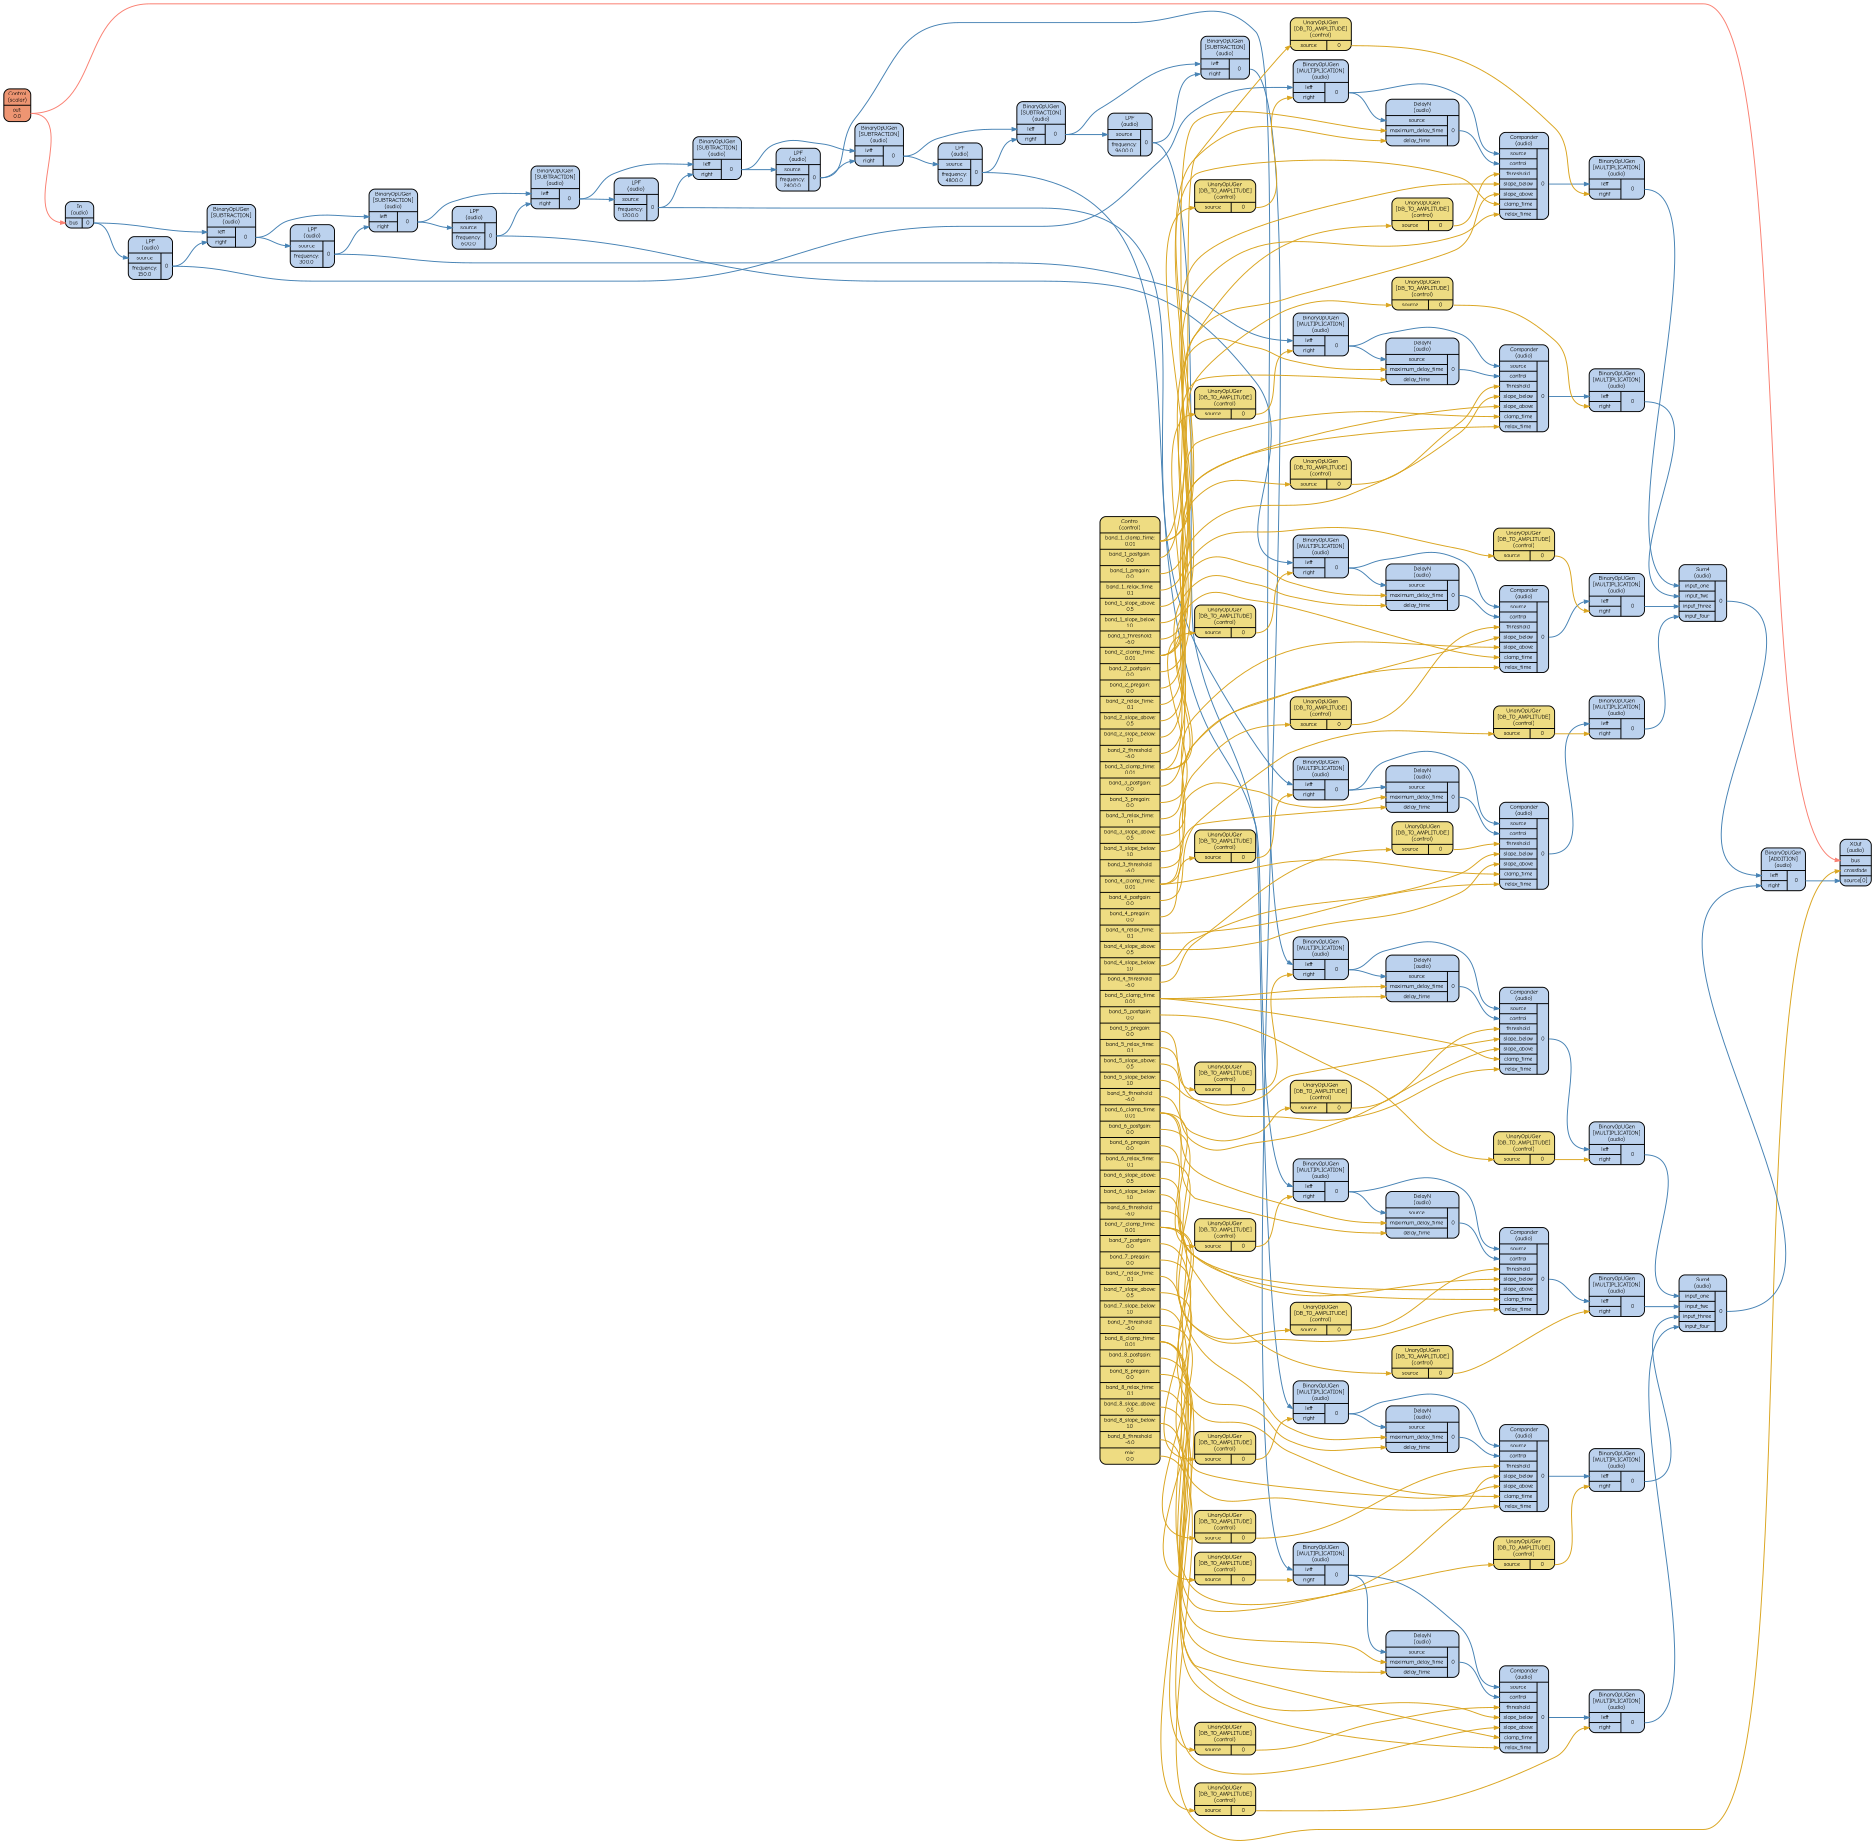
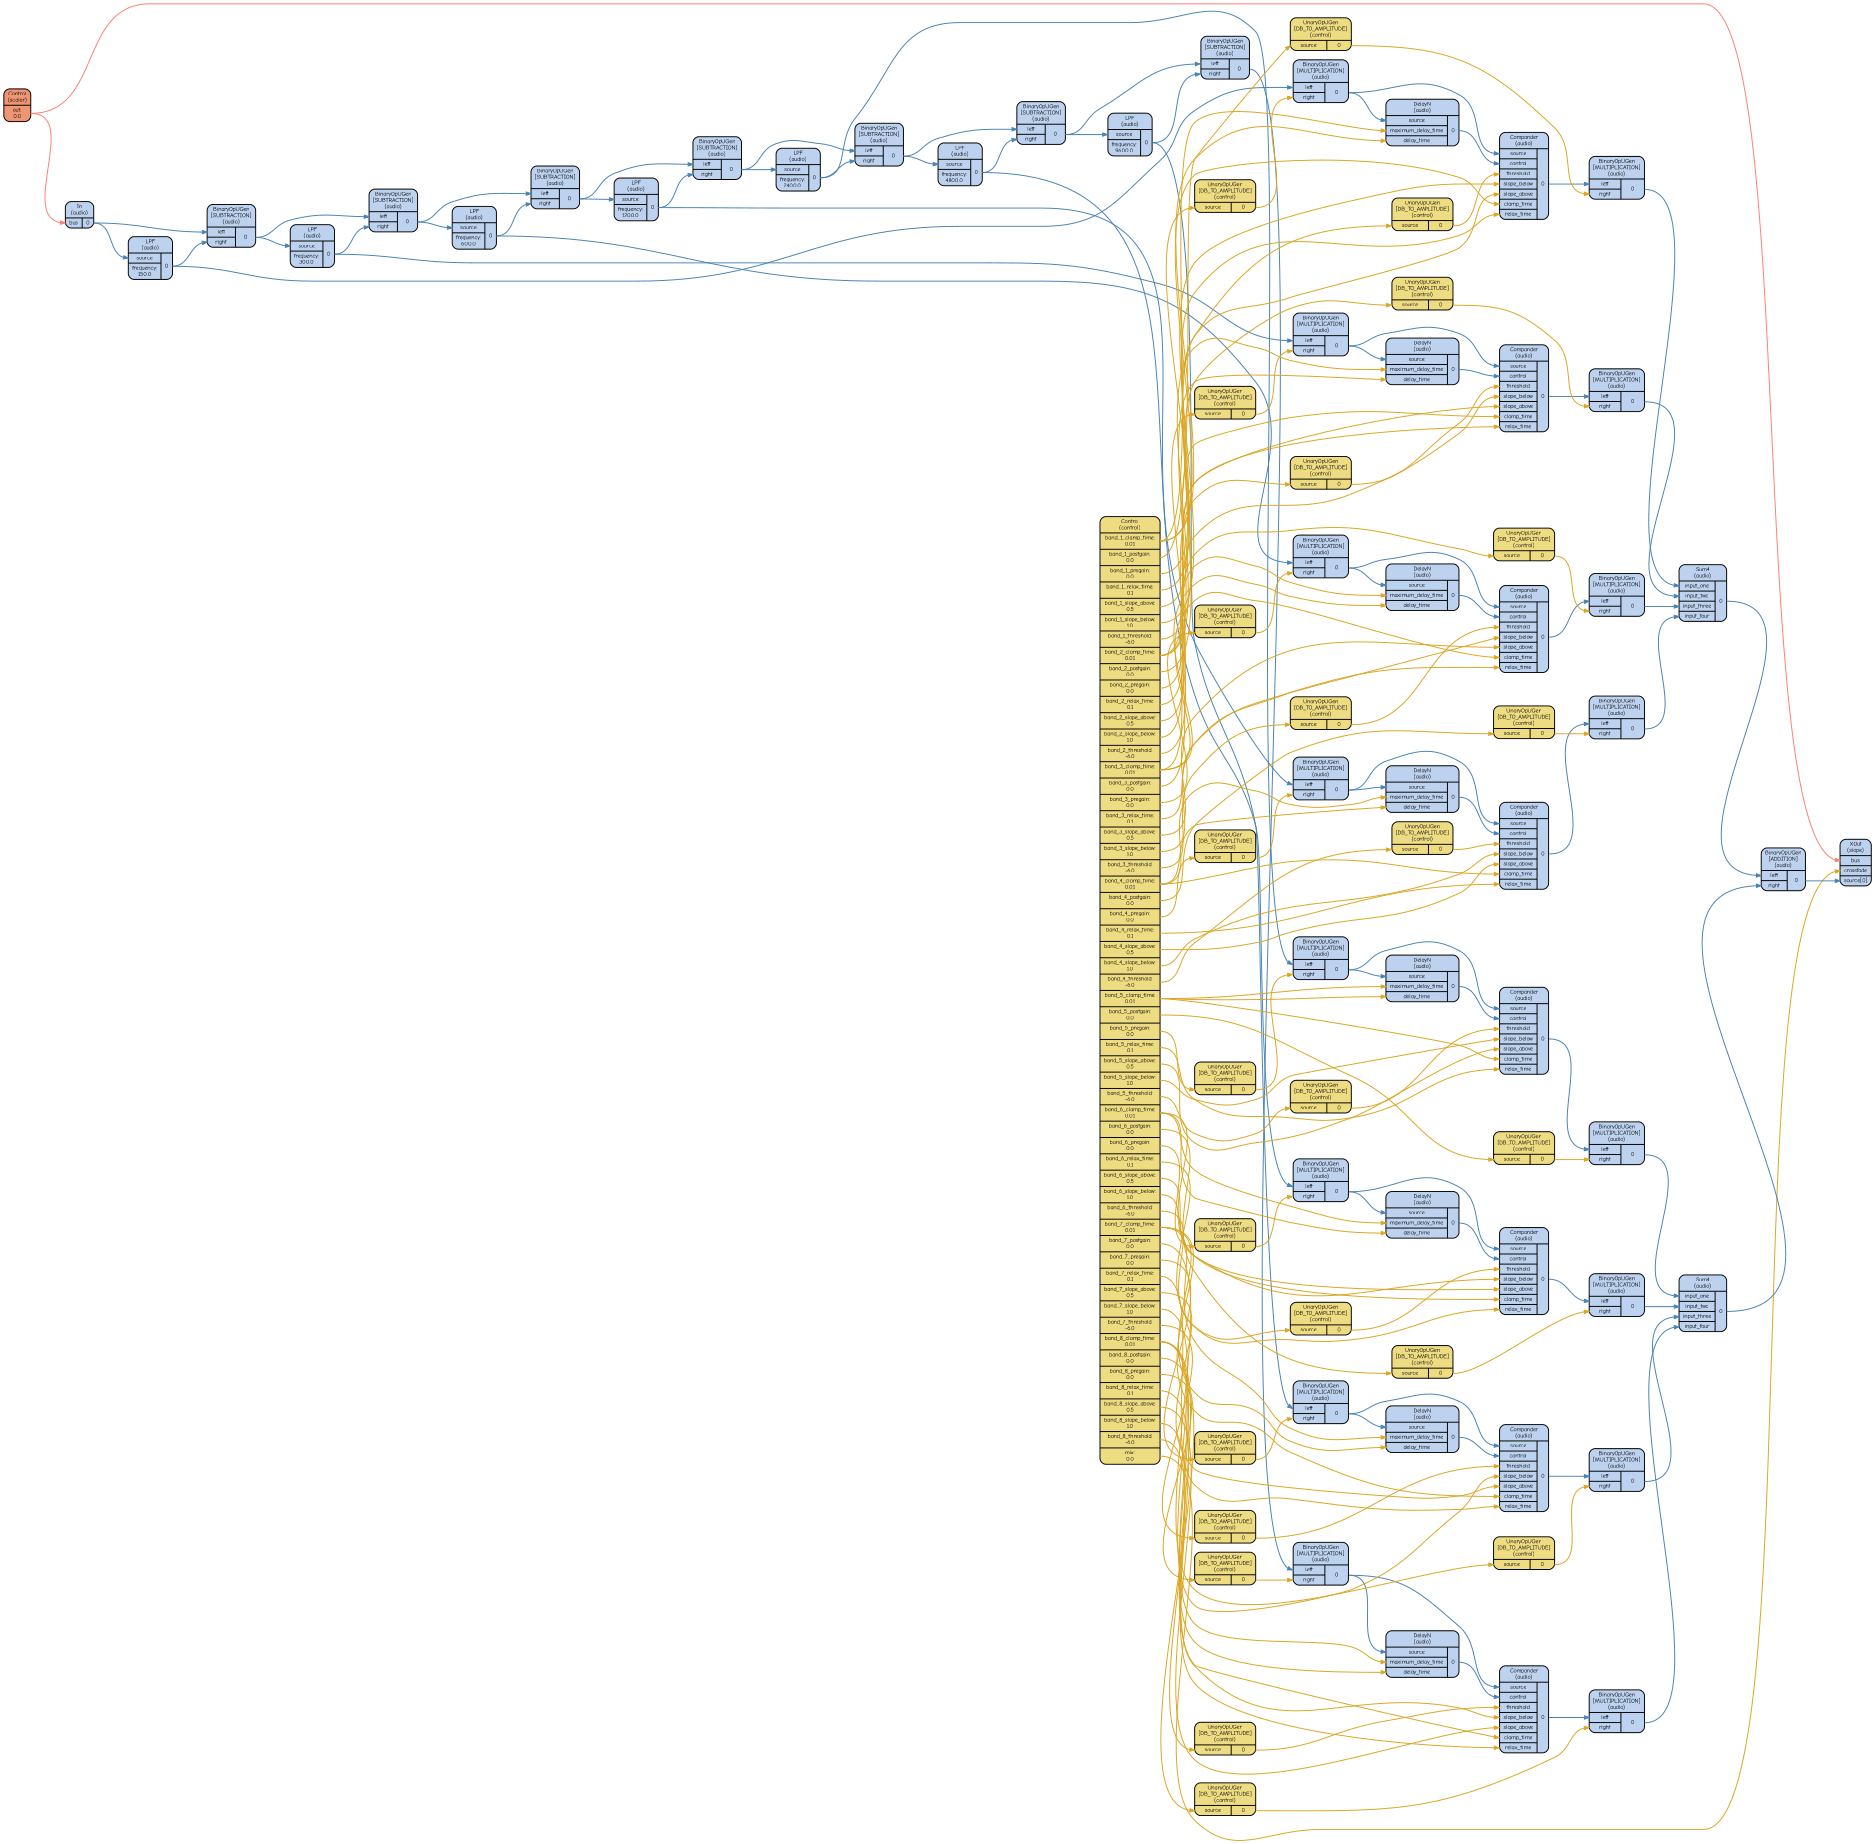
node "XOut": text "(audio)" -> "(slope)"
